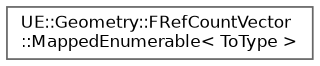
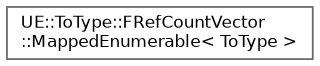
node "UE::Geometry::FRefCountVector ::MappedEnumerable< ToType >": label "UE::Geometry::FRefCountVector ::MappedEnumerable< ToType >" -> "UE::ToType::FRefCountVector ::MappedEnumerable< ToType >"
